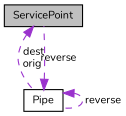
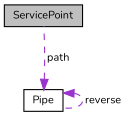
edge "ServicePoint" -> "Pipe": label " reverse" -> " path"
edge "Pipe" -> "ServicePoint": removed, label "dest orig"
